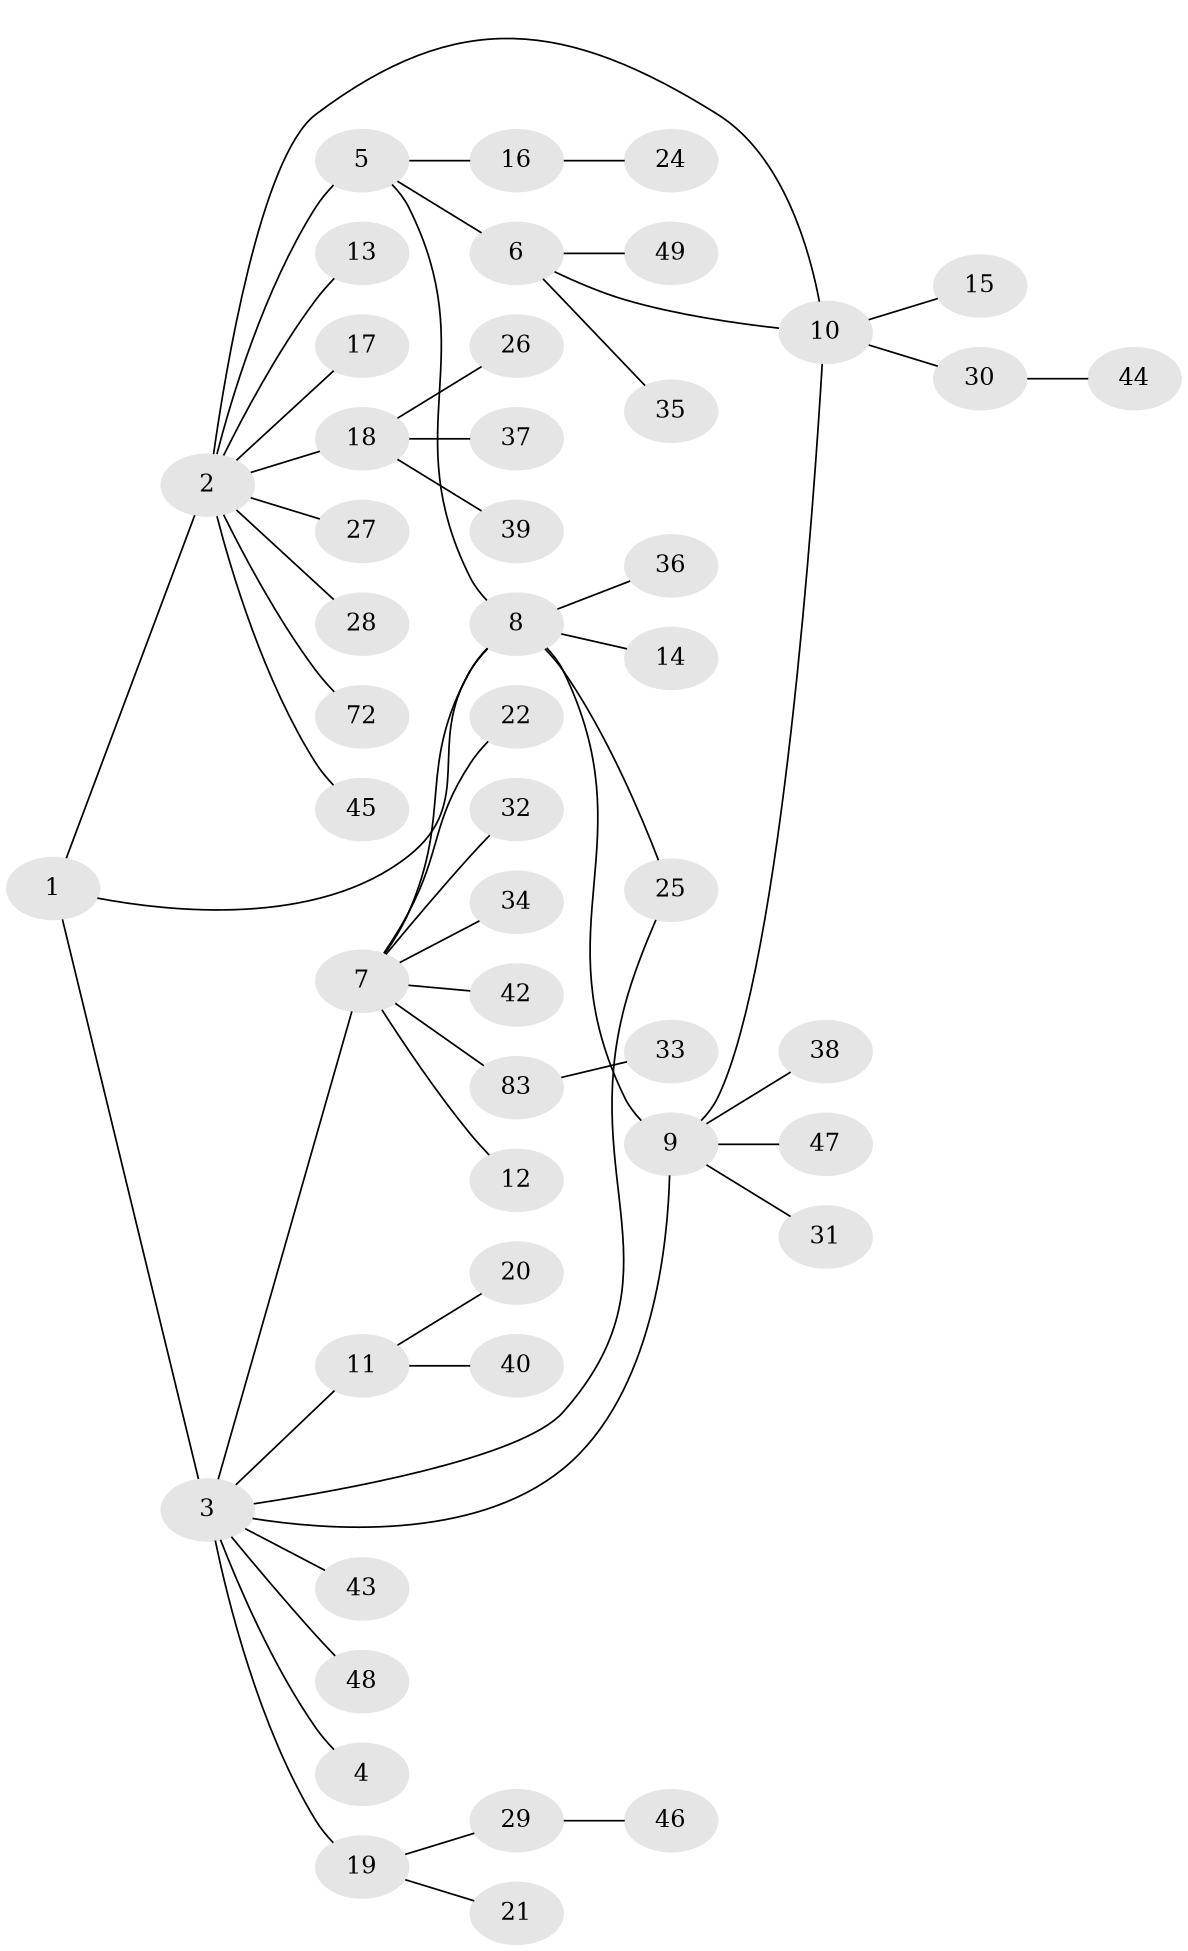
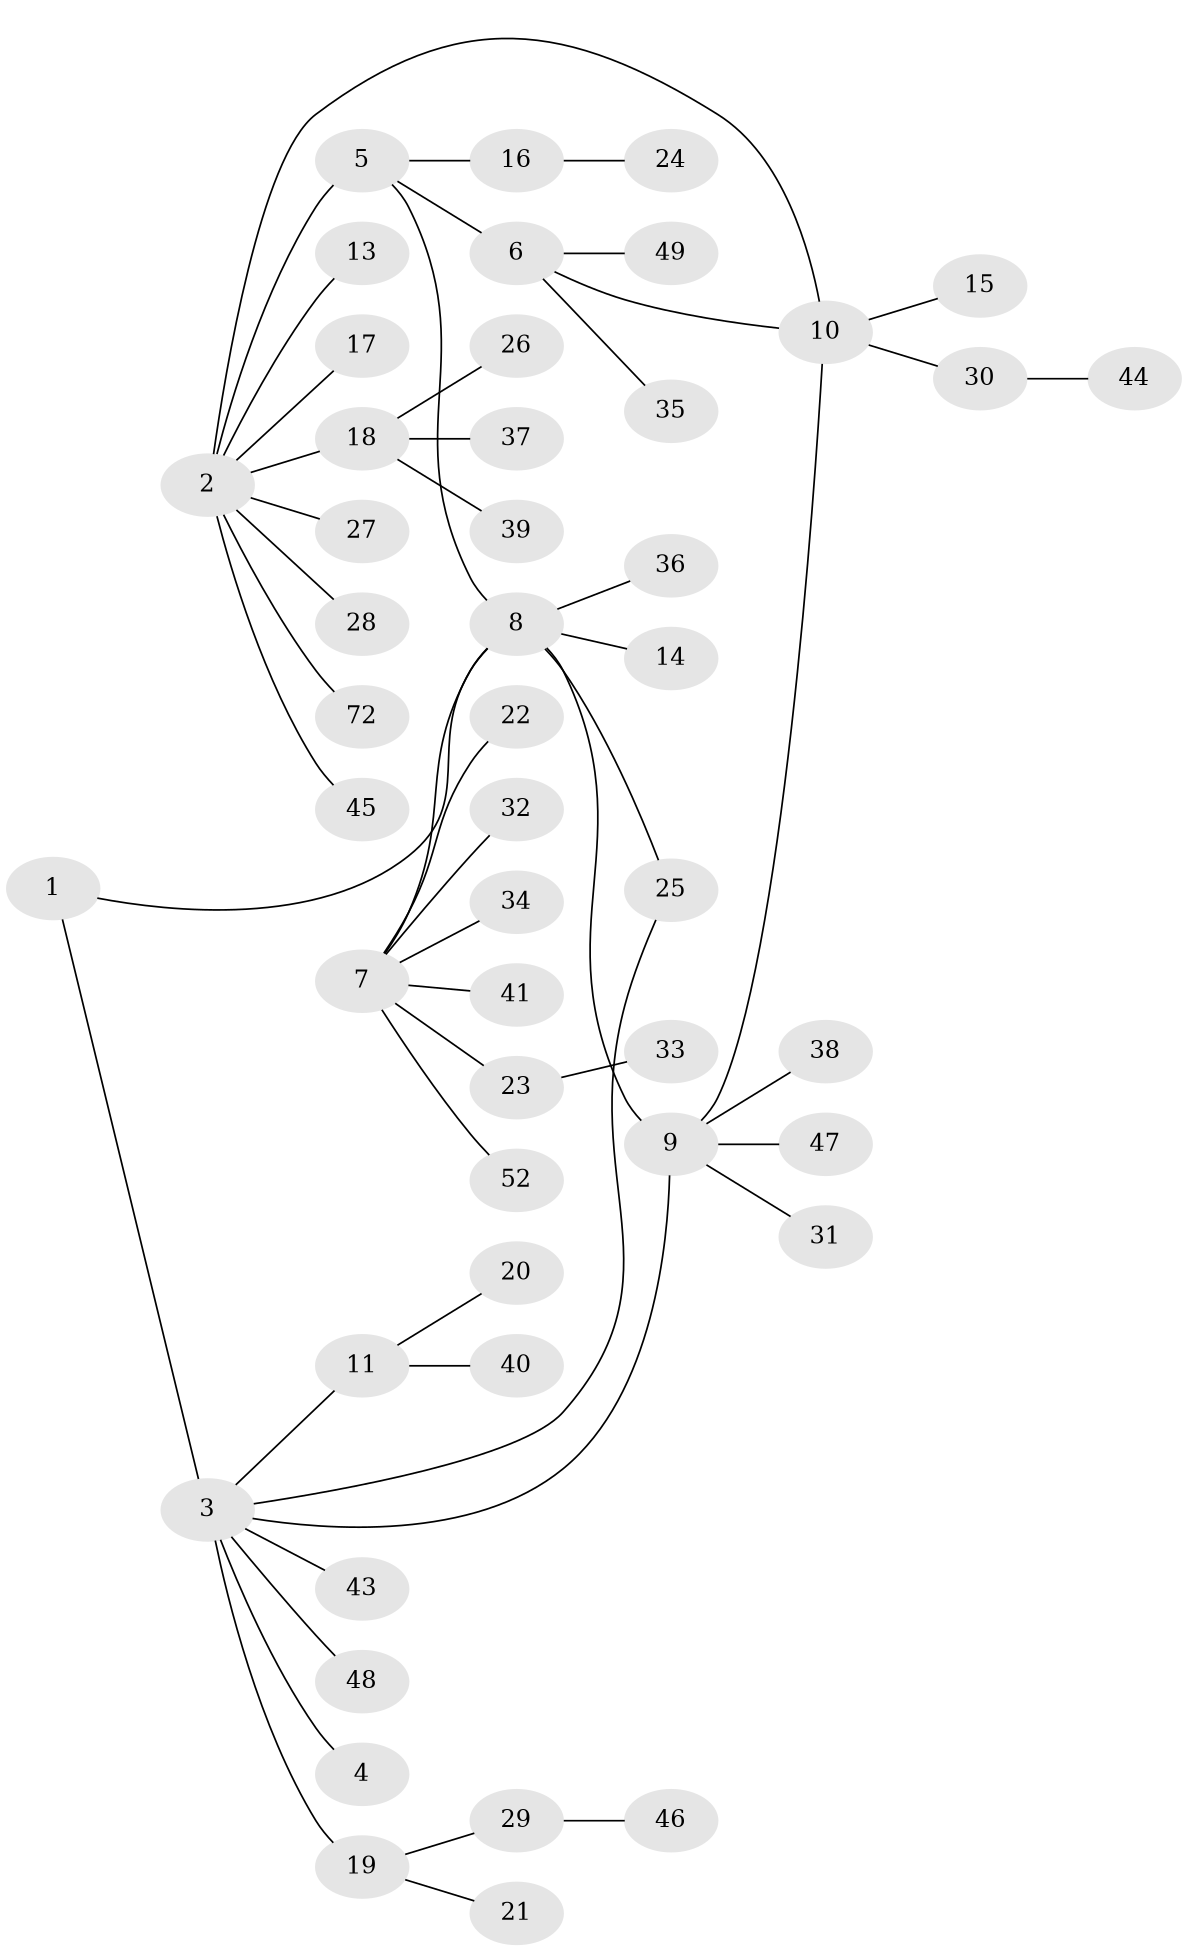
edge "2" -- "1": removed
node "42": label "42" -> "41"
node "83": label "83" -> "23"
node "12": label "12" -> "52"
edge "7" -- "3": removed
